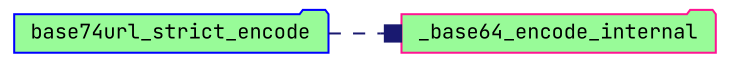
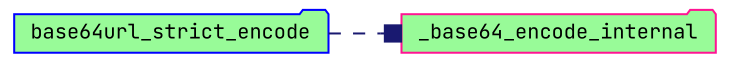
node "base74url_strict_encode": label "base74url_strict_encode" -> "base64url_strict_encode"
